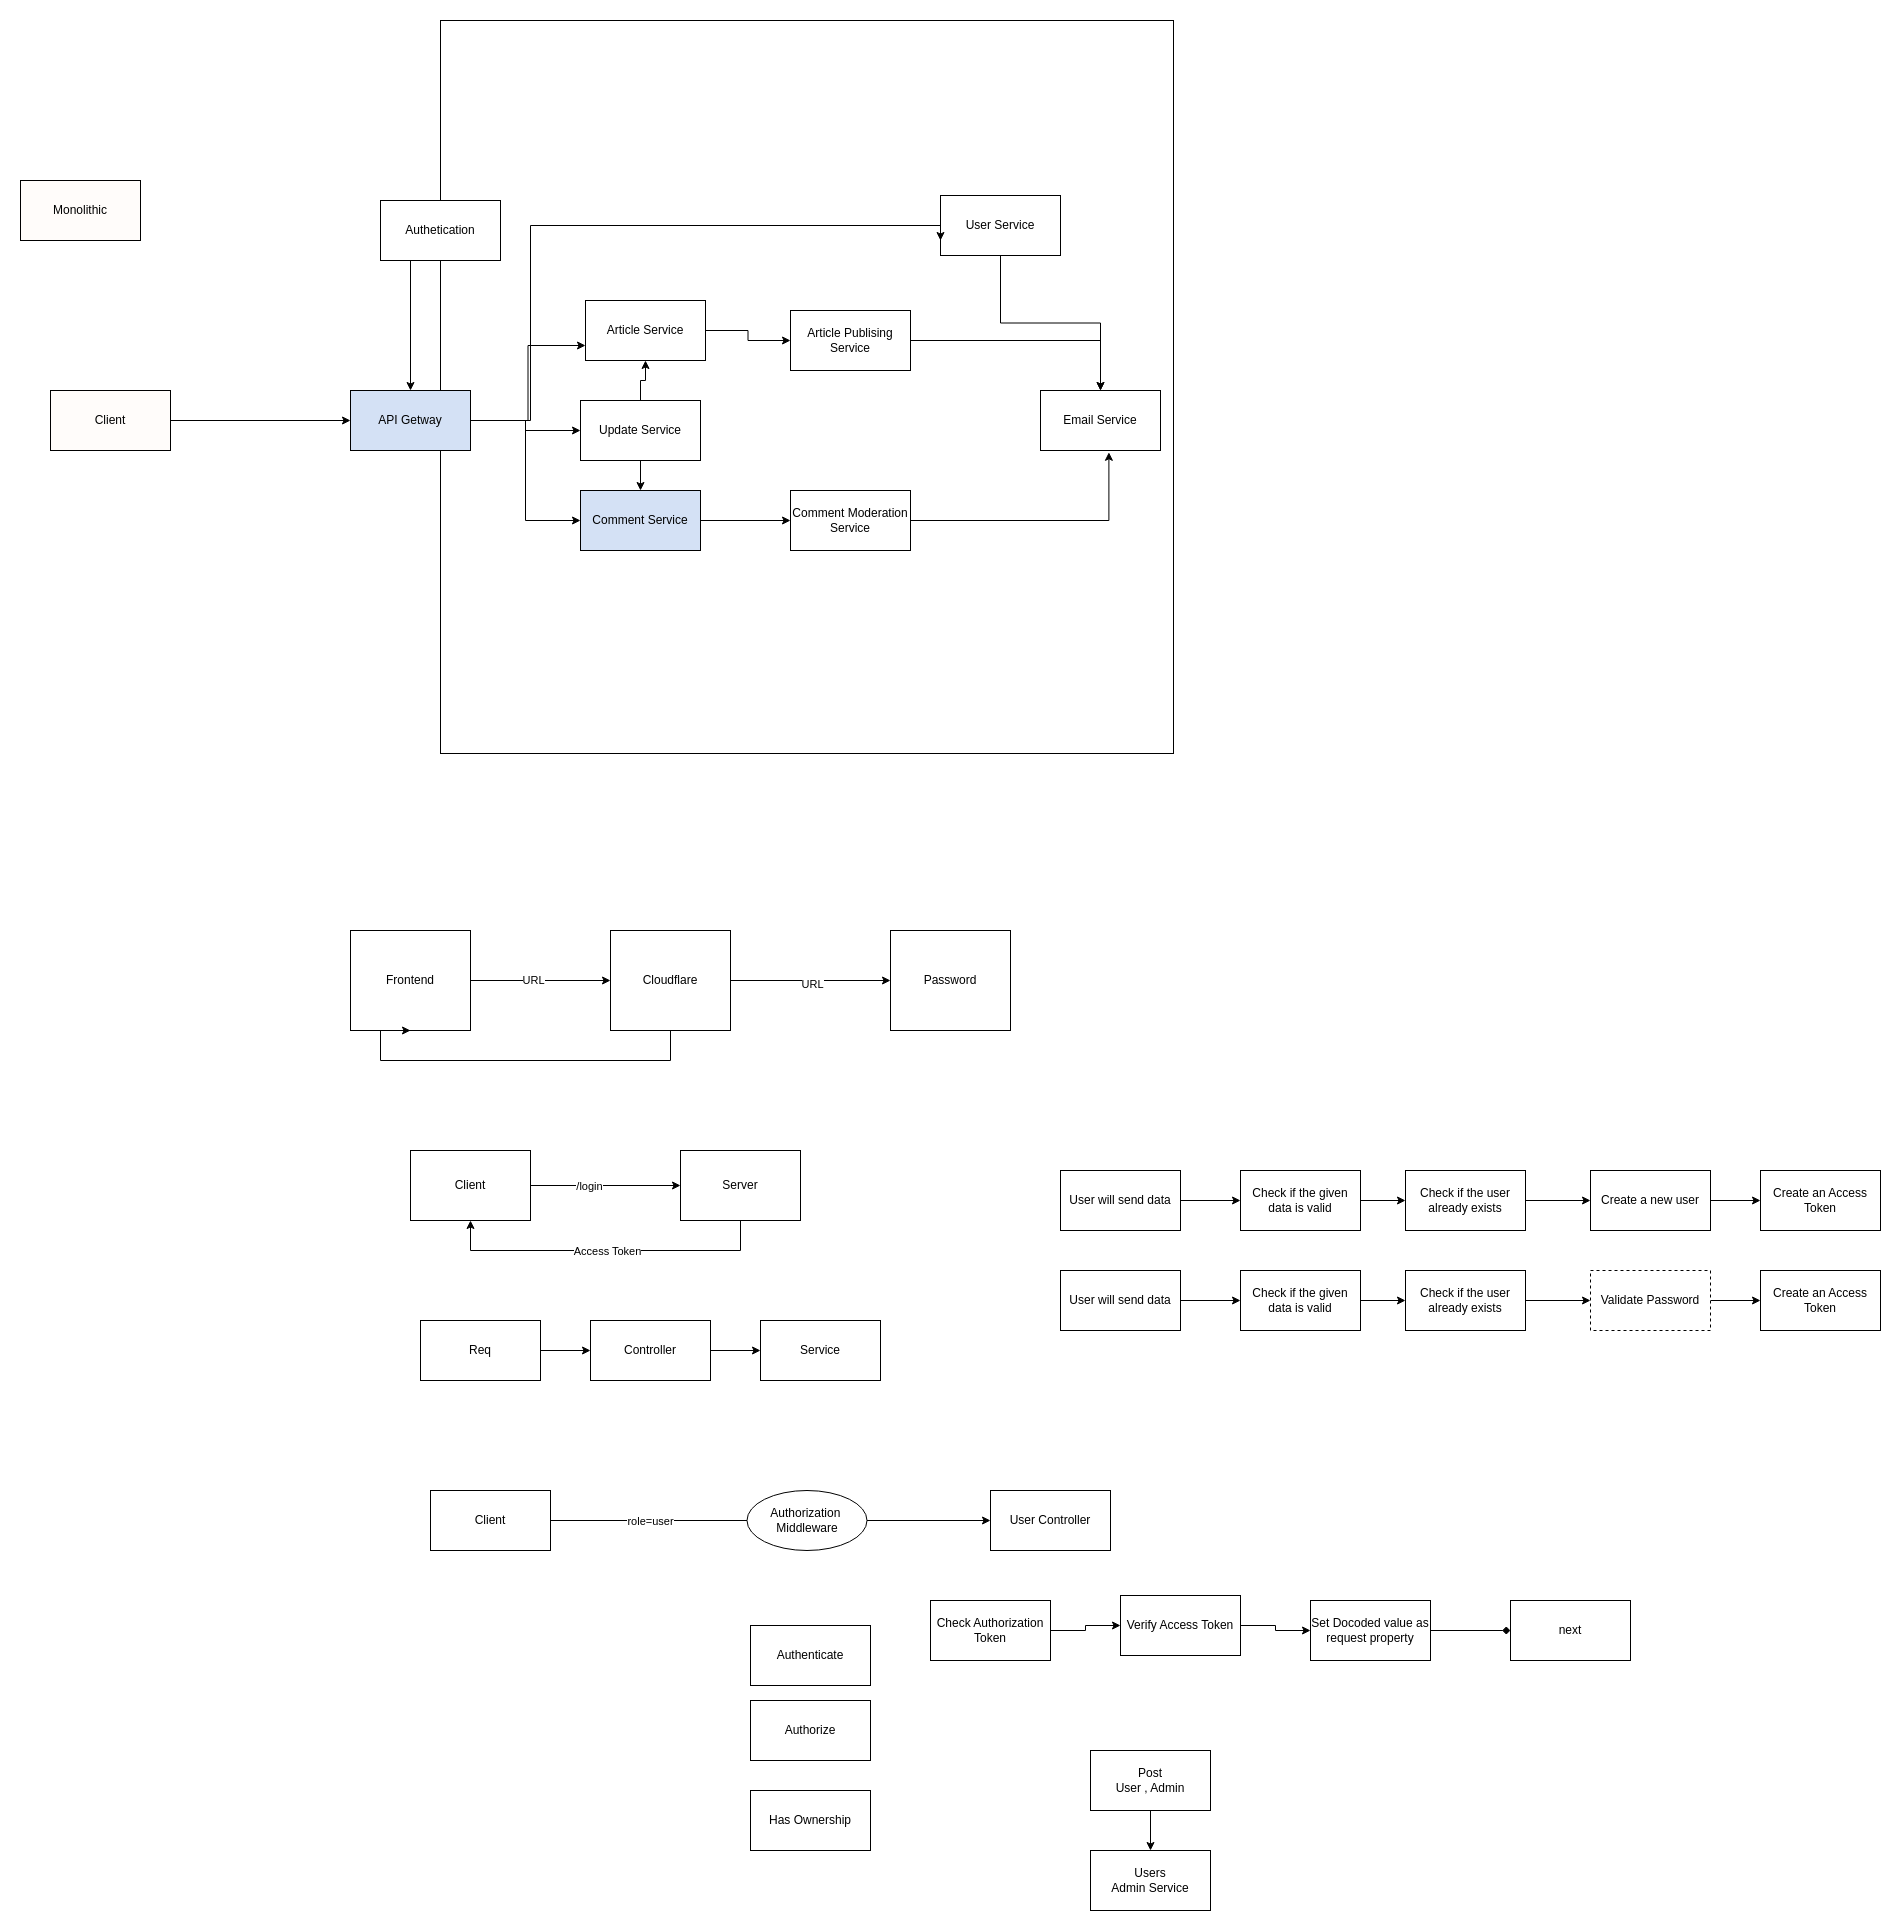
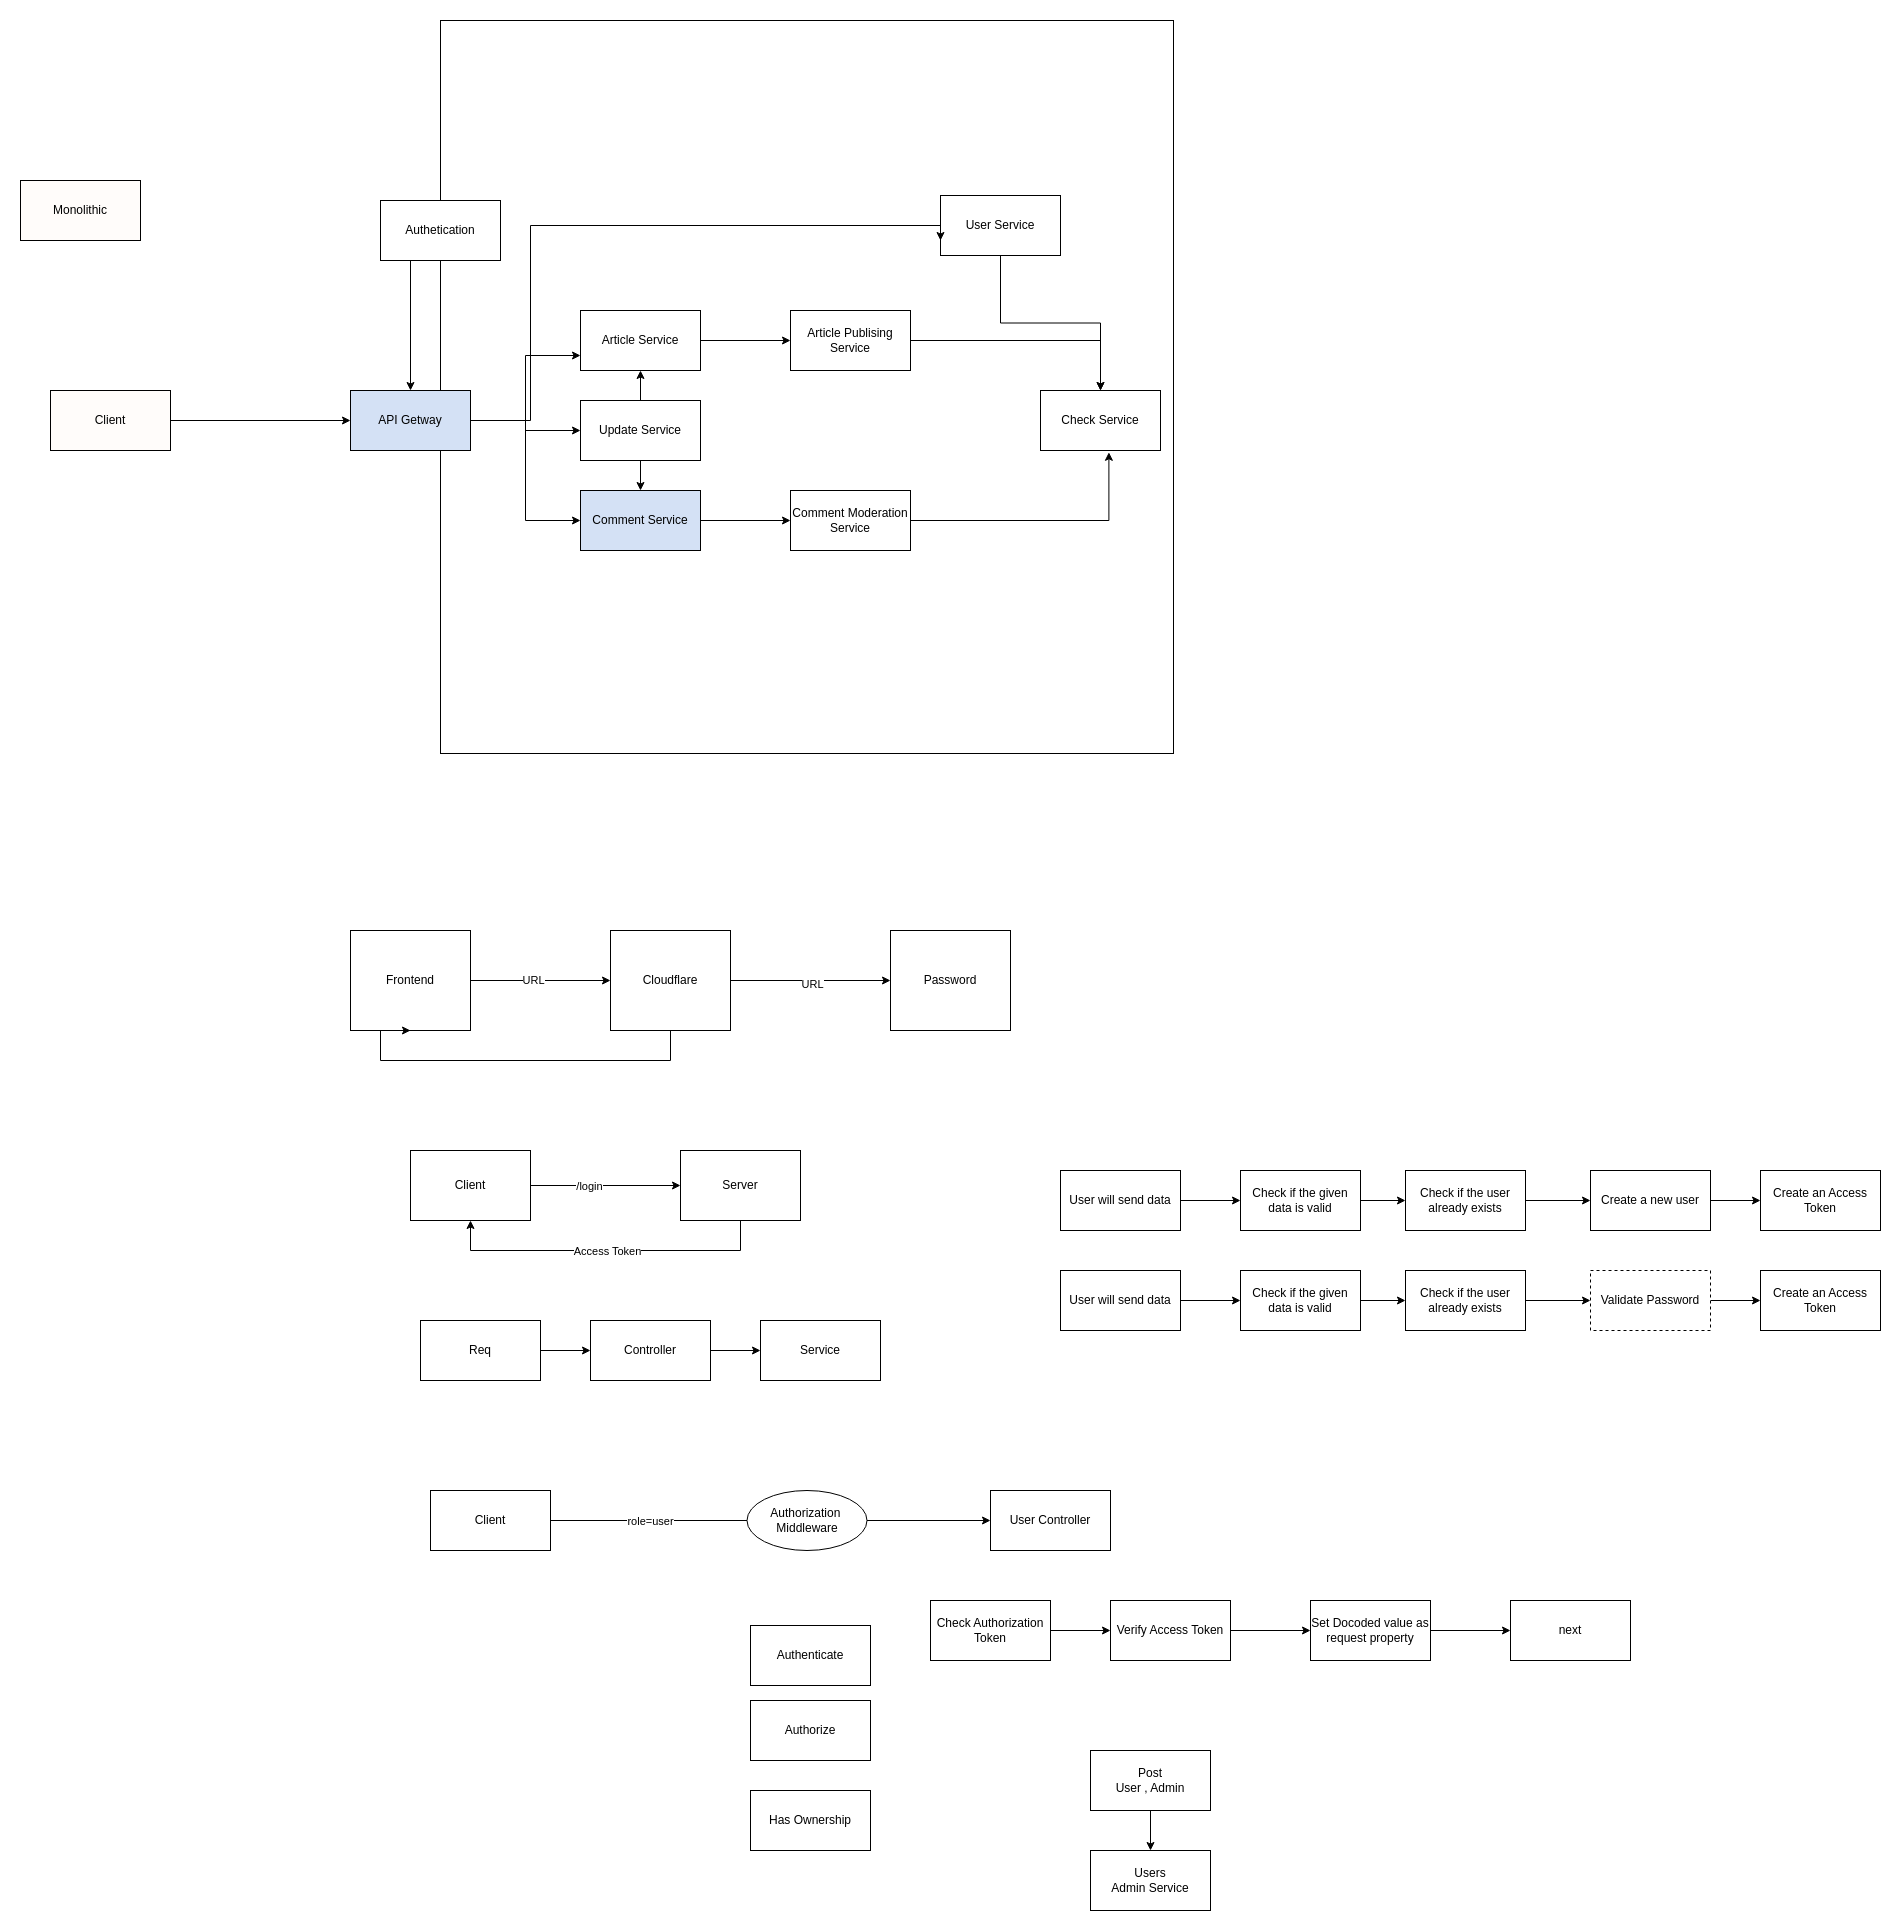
node "Article Service": moved (646, 331) -> (641, 341)
node "Email Service": label "Email Service" -> "Check Service"
node "Verify Access Token": moved (1181, 1626) -> (1171, 1631)
edge "Set Docoded value as request property" -> "next": arrowhead diamond -> classic
